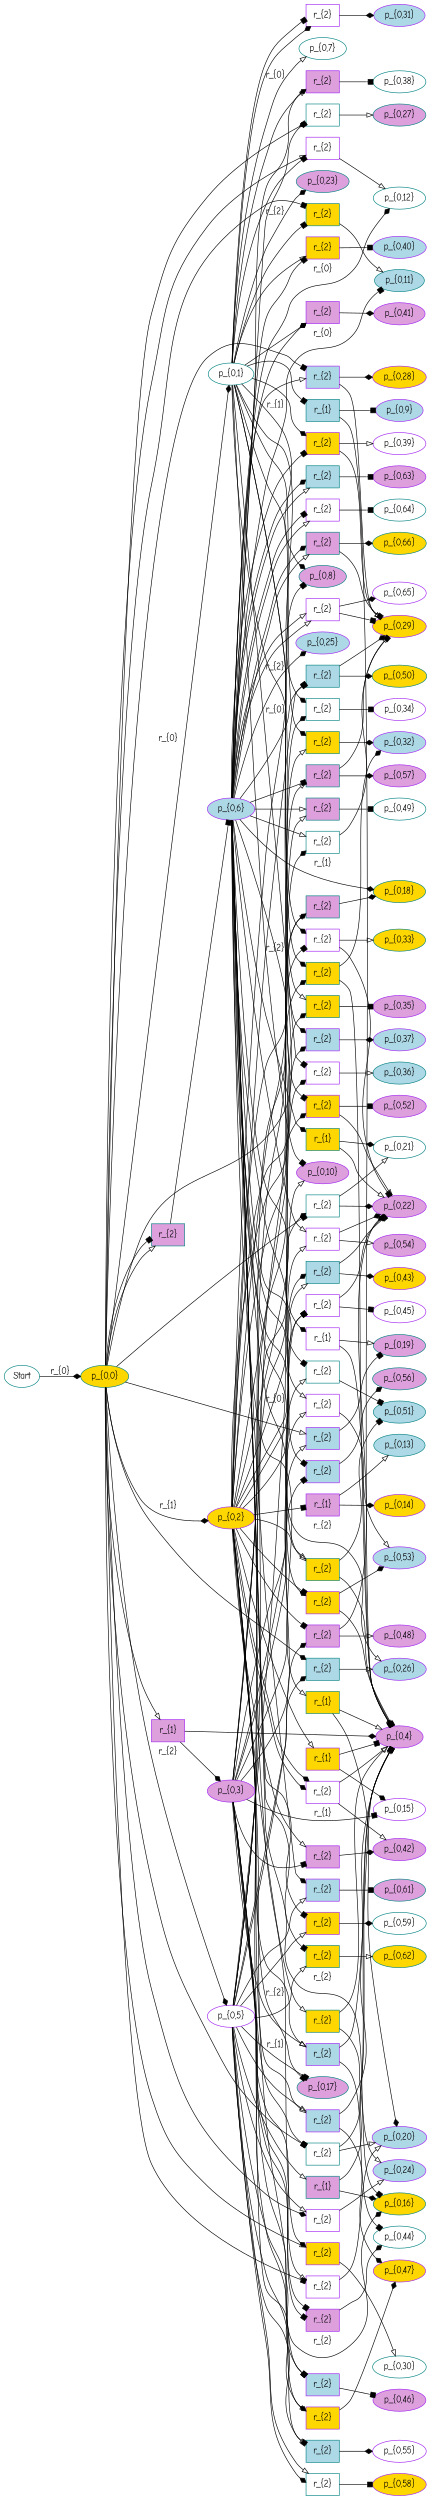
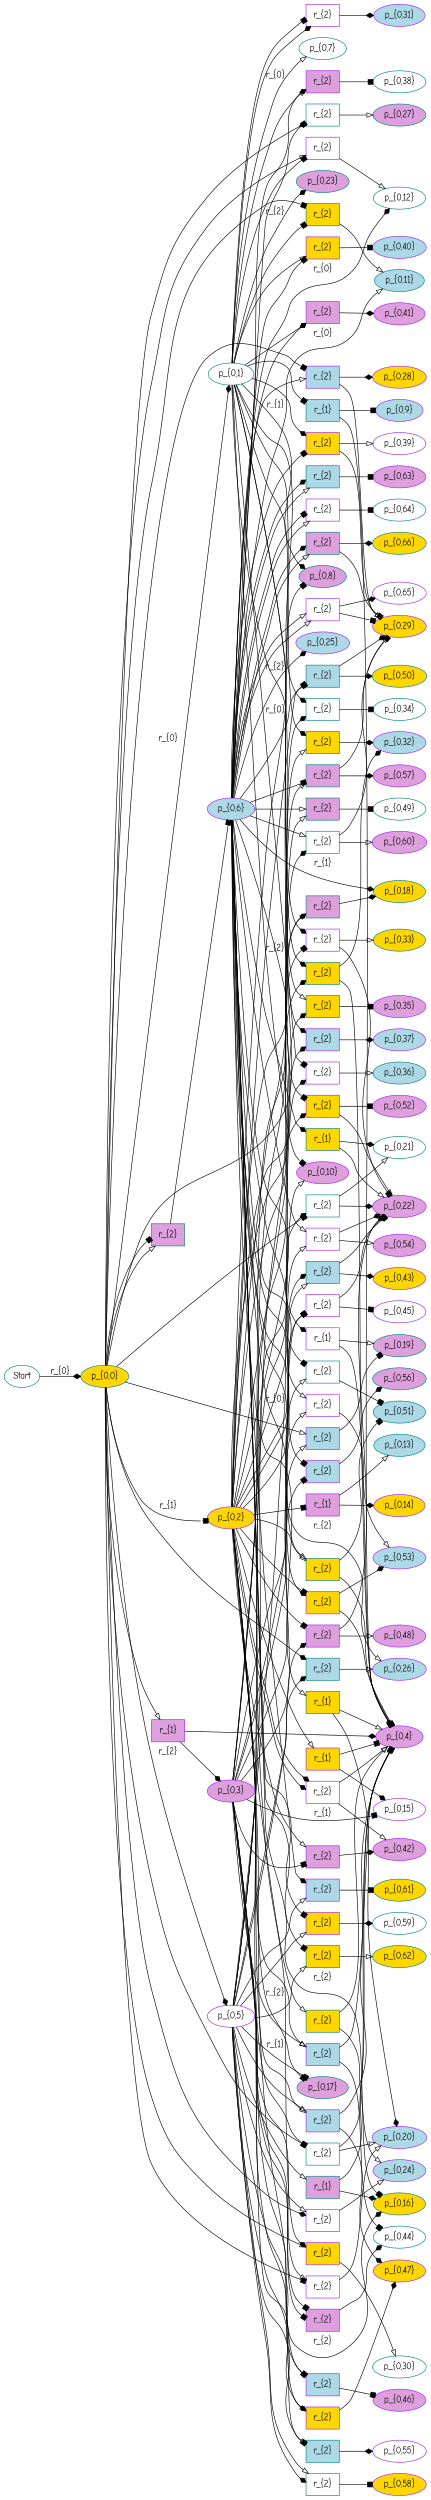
edge "p_{0,6}" -> "p_{0,11}": arrowhead box -> onormal
node "p_{0,34}": color purple -> teal
node "p_{0,60}": added
edge "p_{0,0}" -> "p_{0,2}": arrowhead diamond -> box
node "p_{0,61}": fillcolor plum -> gold
